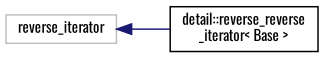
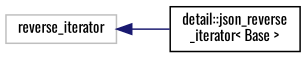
node "detail::reverse_reverse _iterator< Base >": label "detail::reverse_reverse _iterator< Base >" -> "detail::json_reverse _iterator< Base >"
